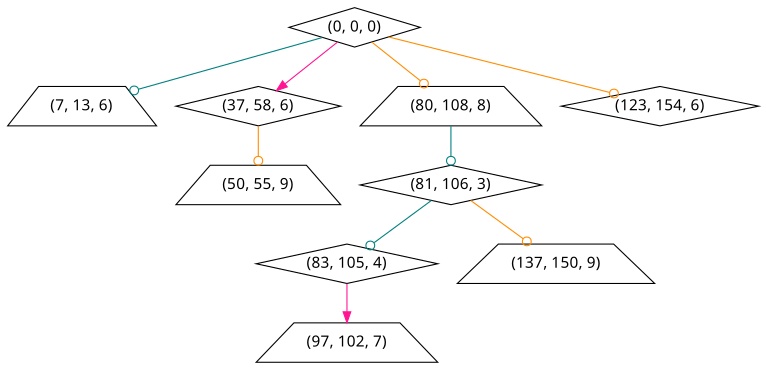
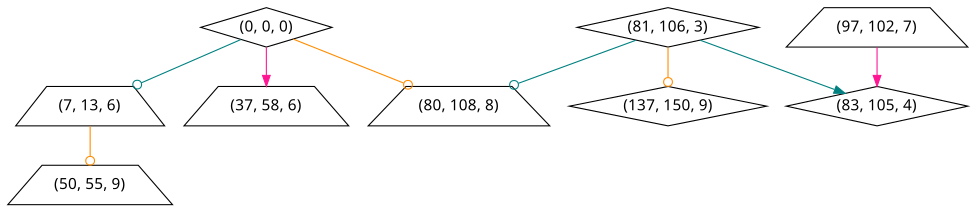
node "(37, 58, 6)": shape diamond -> trapezium
node "(123, 154, 6)": removed
edge "(37, 58, 6)" -> "(50, 55, 9)": now "(7, 13, 6)" -> "(50, 55, 9)"
edge "(80, 108, 8)" -> "(81, 106, 3)": reversed
edge "(81, 106, 3)" -> "(83, 105, 4)": arrowhead odot -> normal
node "(137, 150, 9)": shape trapezium -> diamond
edge "(83, 105, 4)" -> "(97, 102, 7)": reversed
